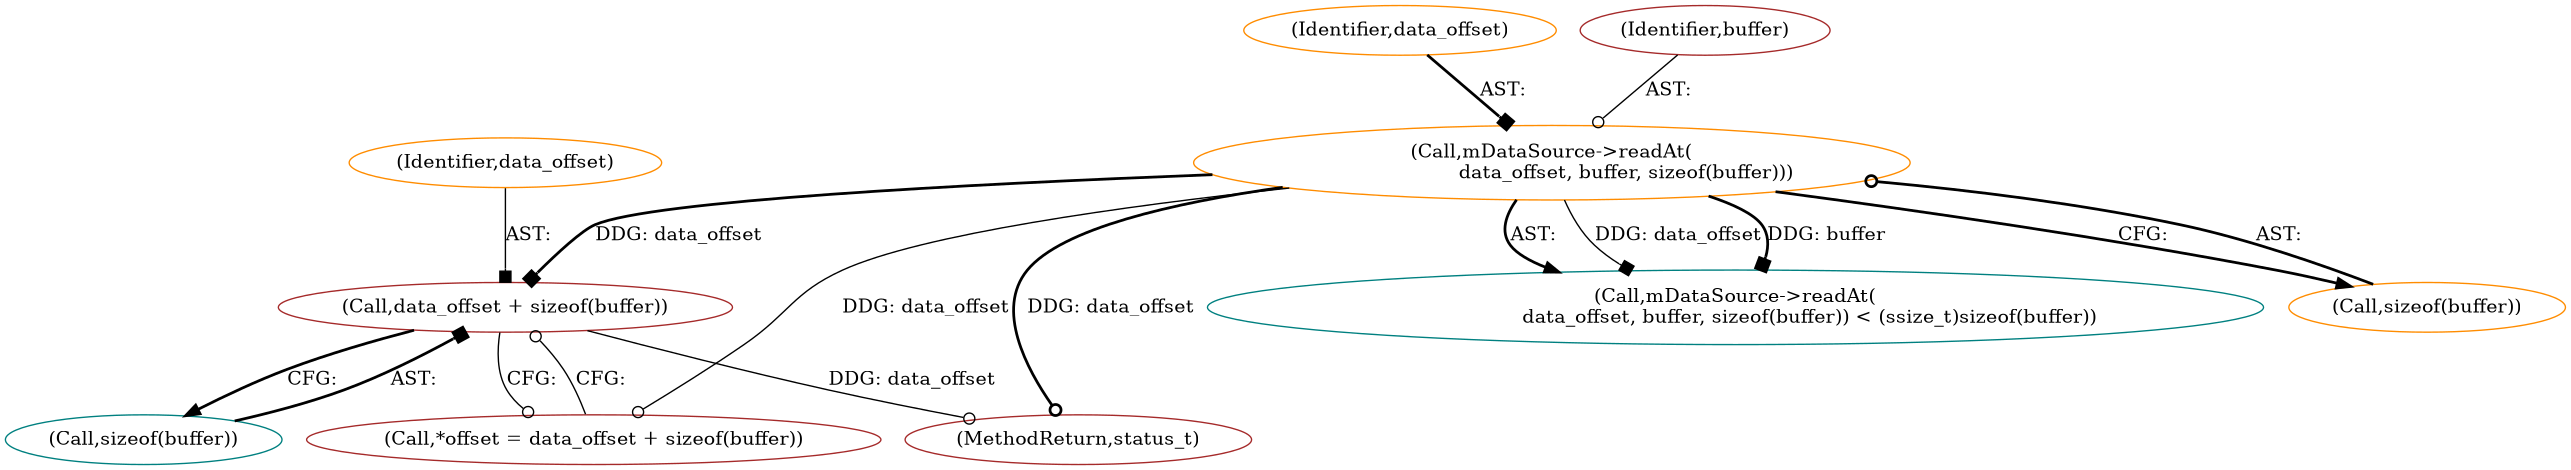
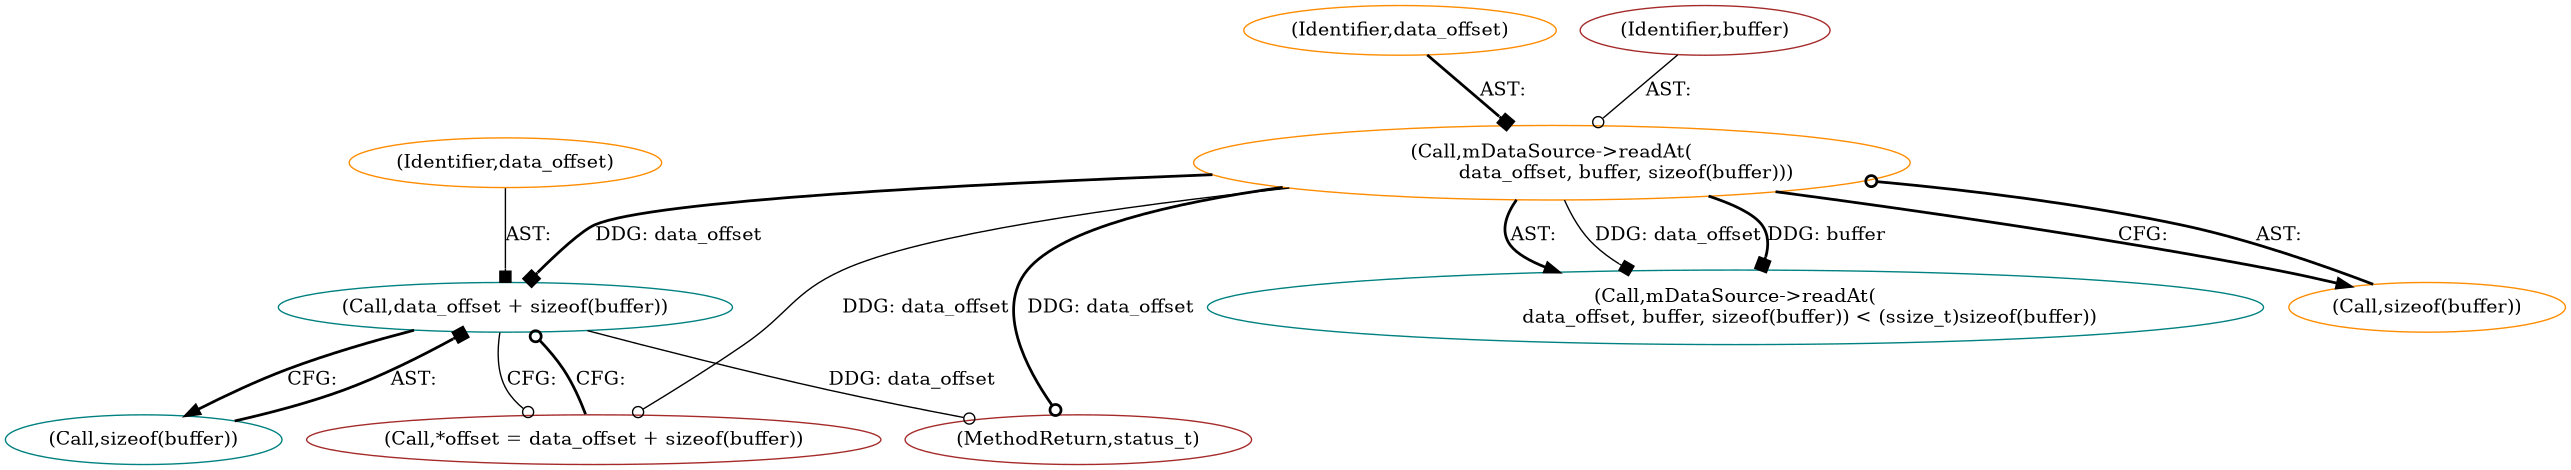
node "(Call,data_offset + sizeof(buffer))": color brown -> teal
edge "(Call,*offset = data_offset + sizeof(buffer))" -> "(Call,data_offset + sizeof(buffer))": style solid -> bold
